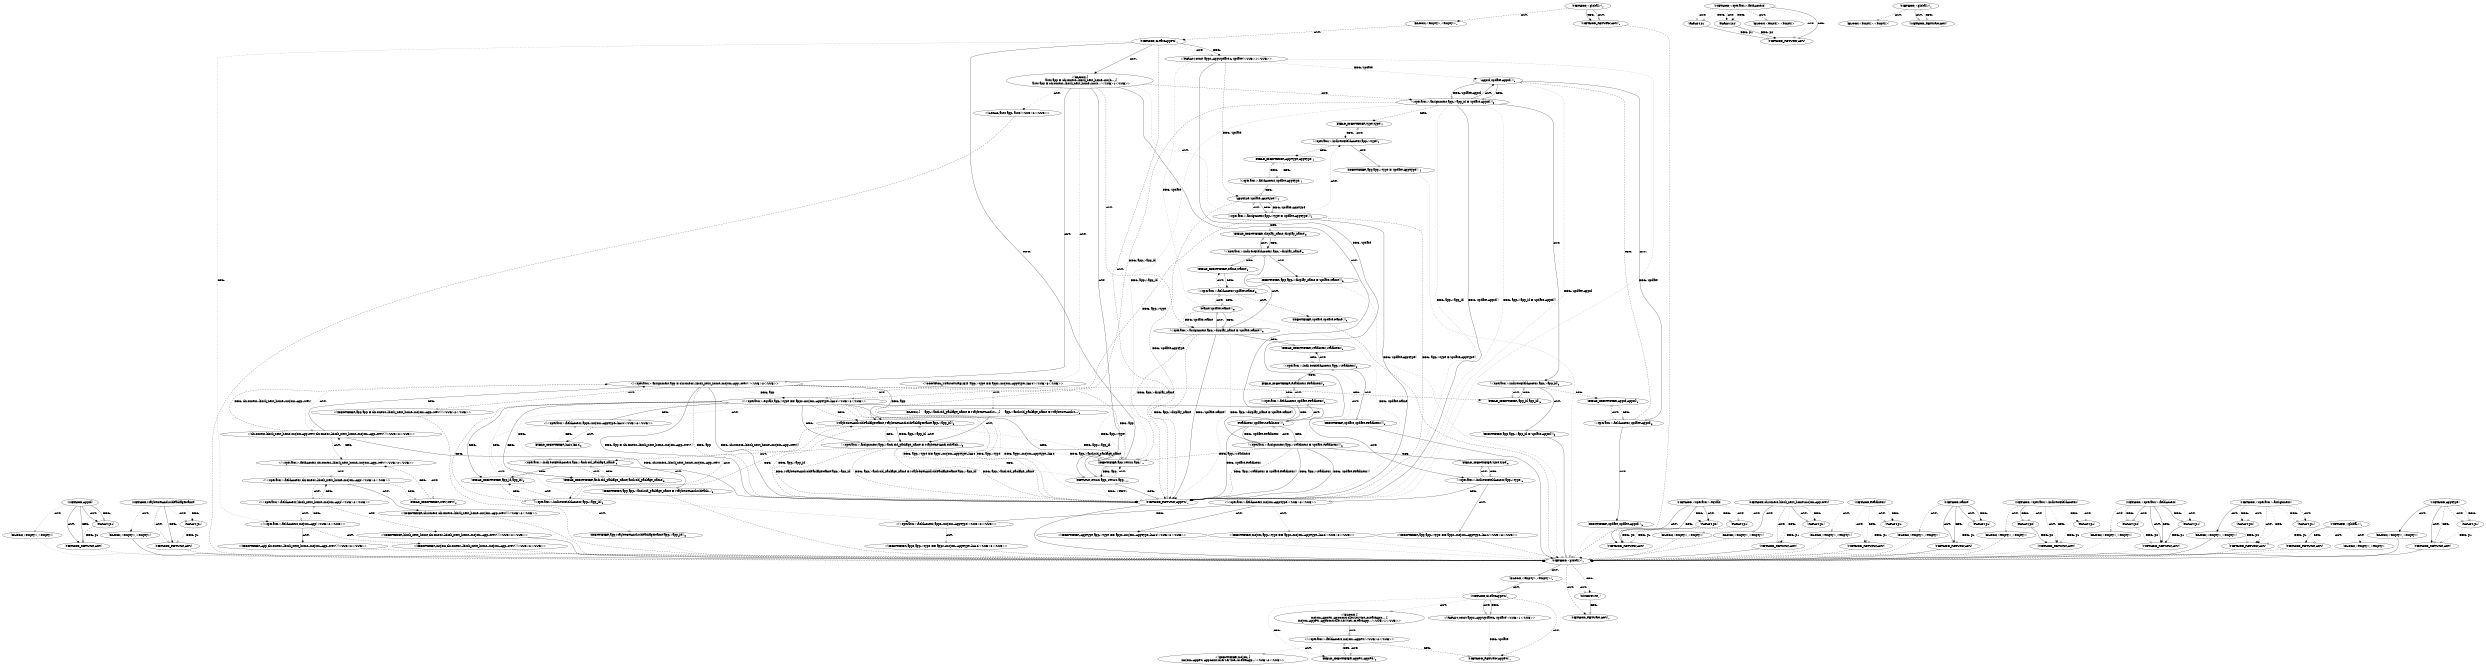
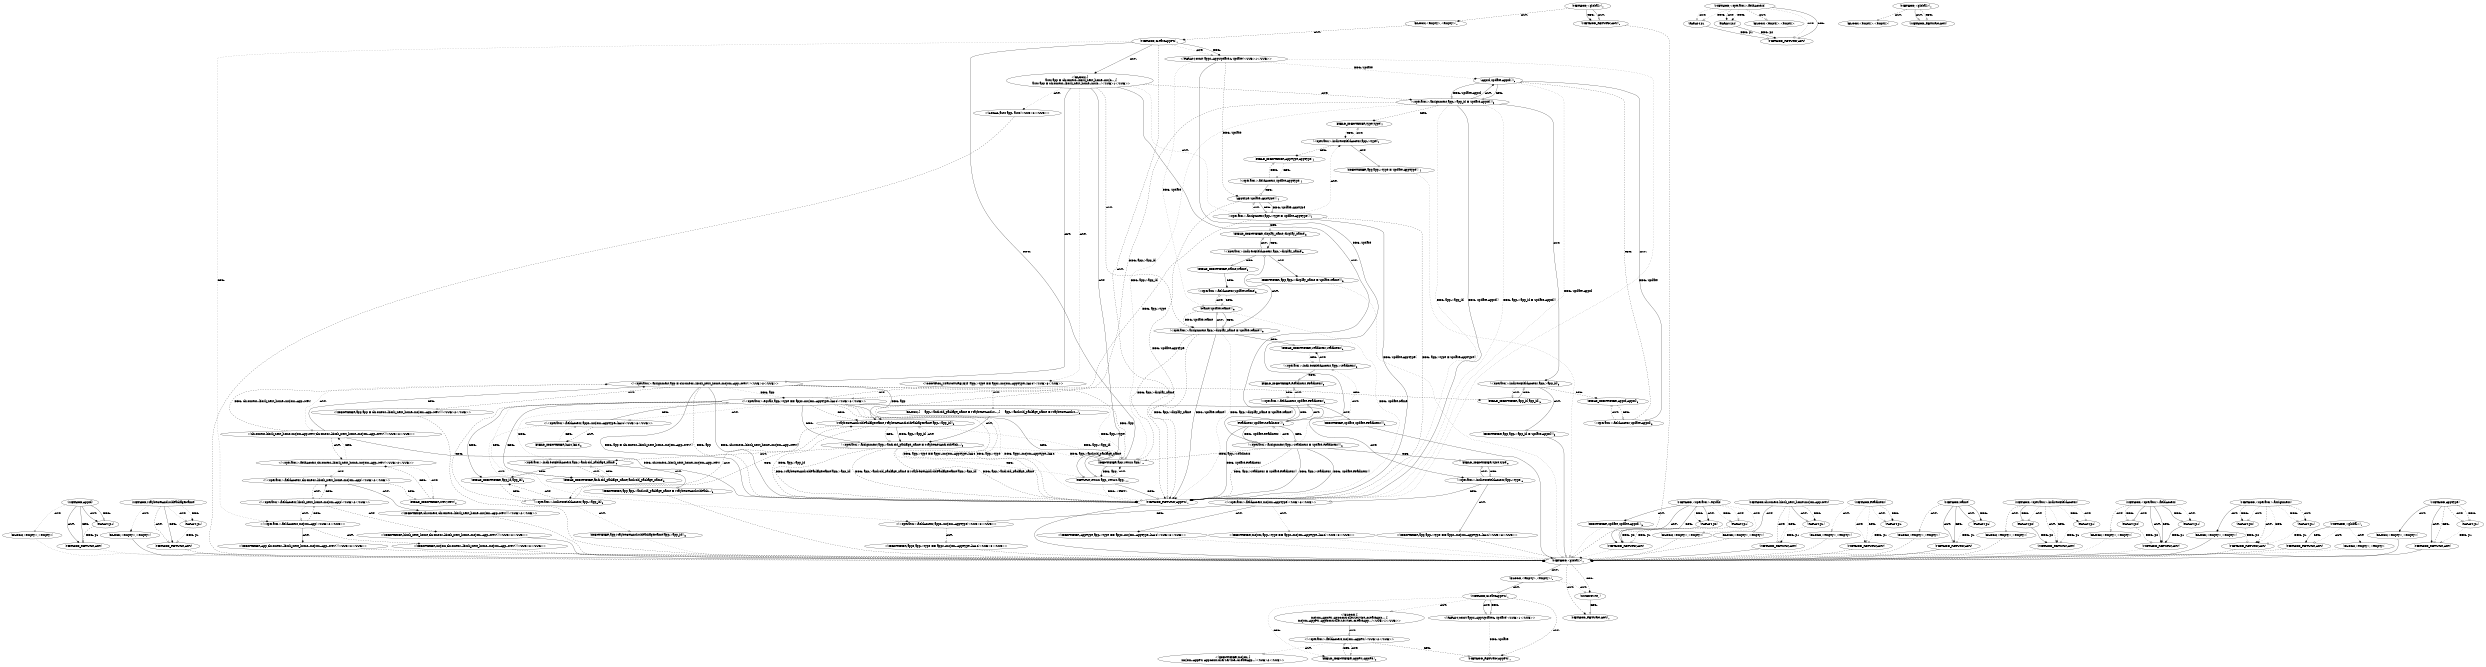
edge "(<operator>.fieldAccess,update.Name)" -> "(FIELD_IDENTIFIER,Name,Name)": removed, label "AST:"
node "(IDENTIFIER,update,update.Name())": removed
edge "(<operator>.indirectFieldAccess,app->readiness)" -> "(IDENTIFIER,update,update.Readiness())": now "(<operator>.fieldAccess,update.Readiness)" -> "(IDENTIFIER,update,update.Readiness())"
edge "(<operator>.fieldAccess,update.AppId)" -> "(IDENTIFIER,update,update.AppId())": now "(METHOD,<operator>.equals)" -> "(IDENTIFIER,update,update.AppId())"
edge "<(<operator>.fieldAccess,mojom::AppType)<SUB>8</SUB>>" -> "<(<operator>.fieldAccess,apps::mojom::AppType)<SUB>8</SUB>>": label "DDG: " -> "CFG: "
